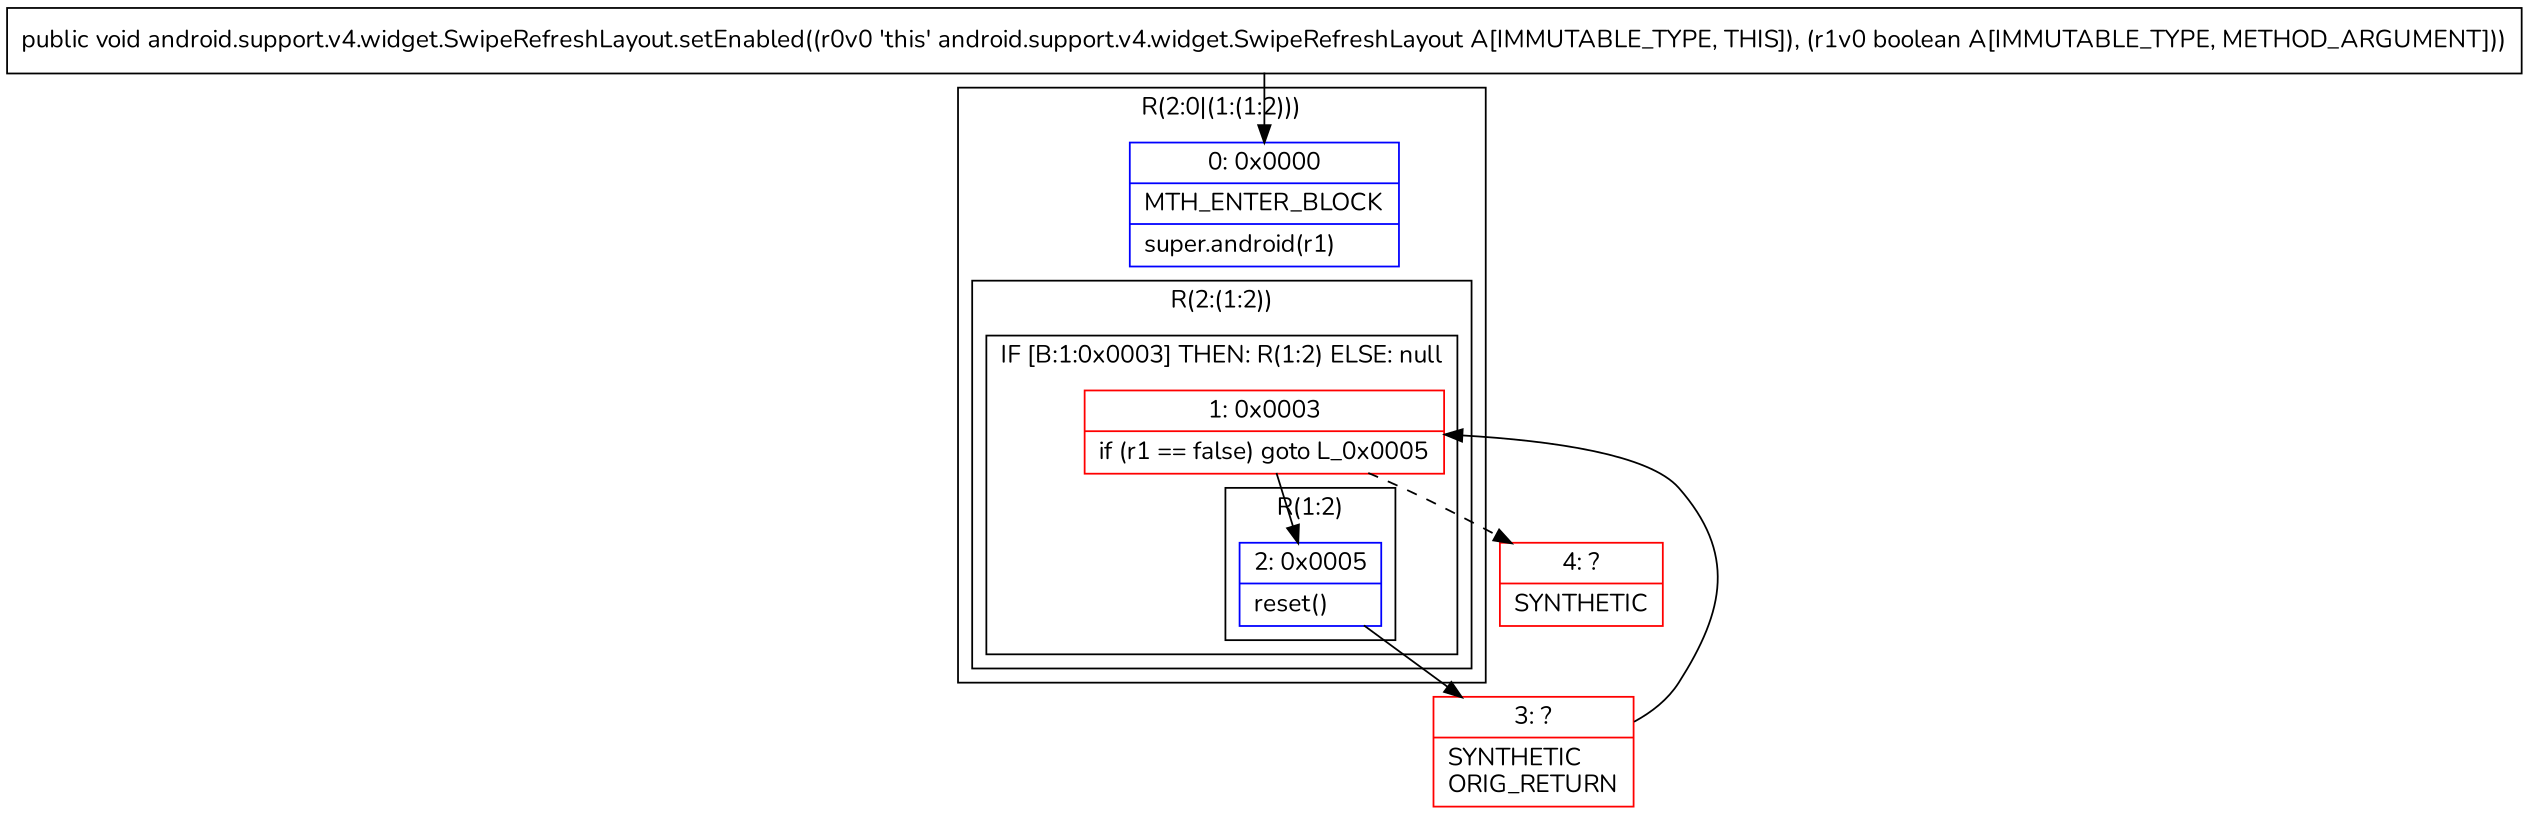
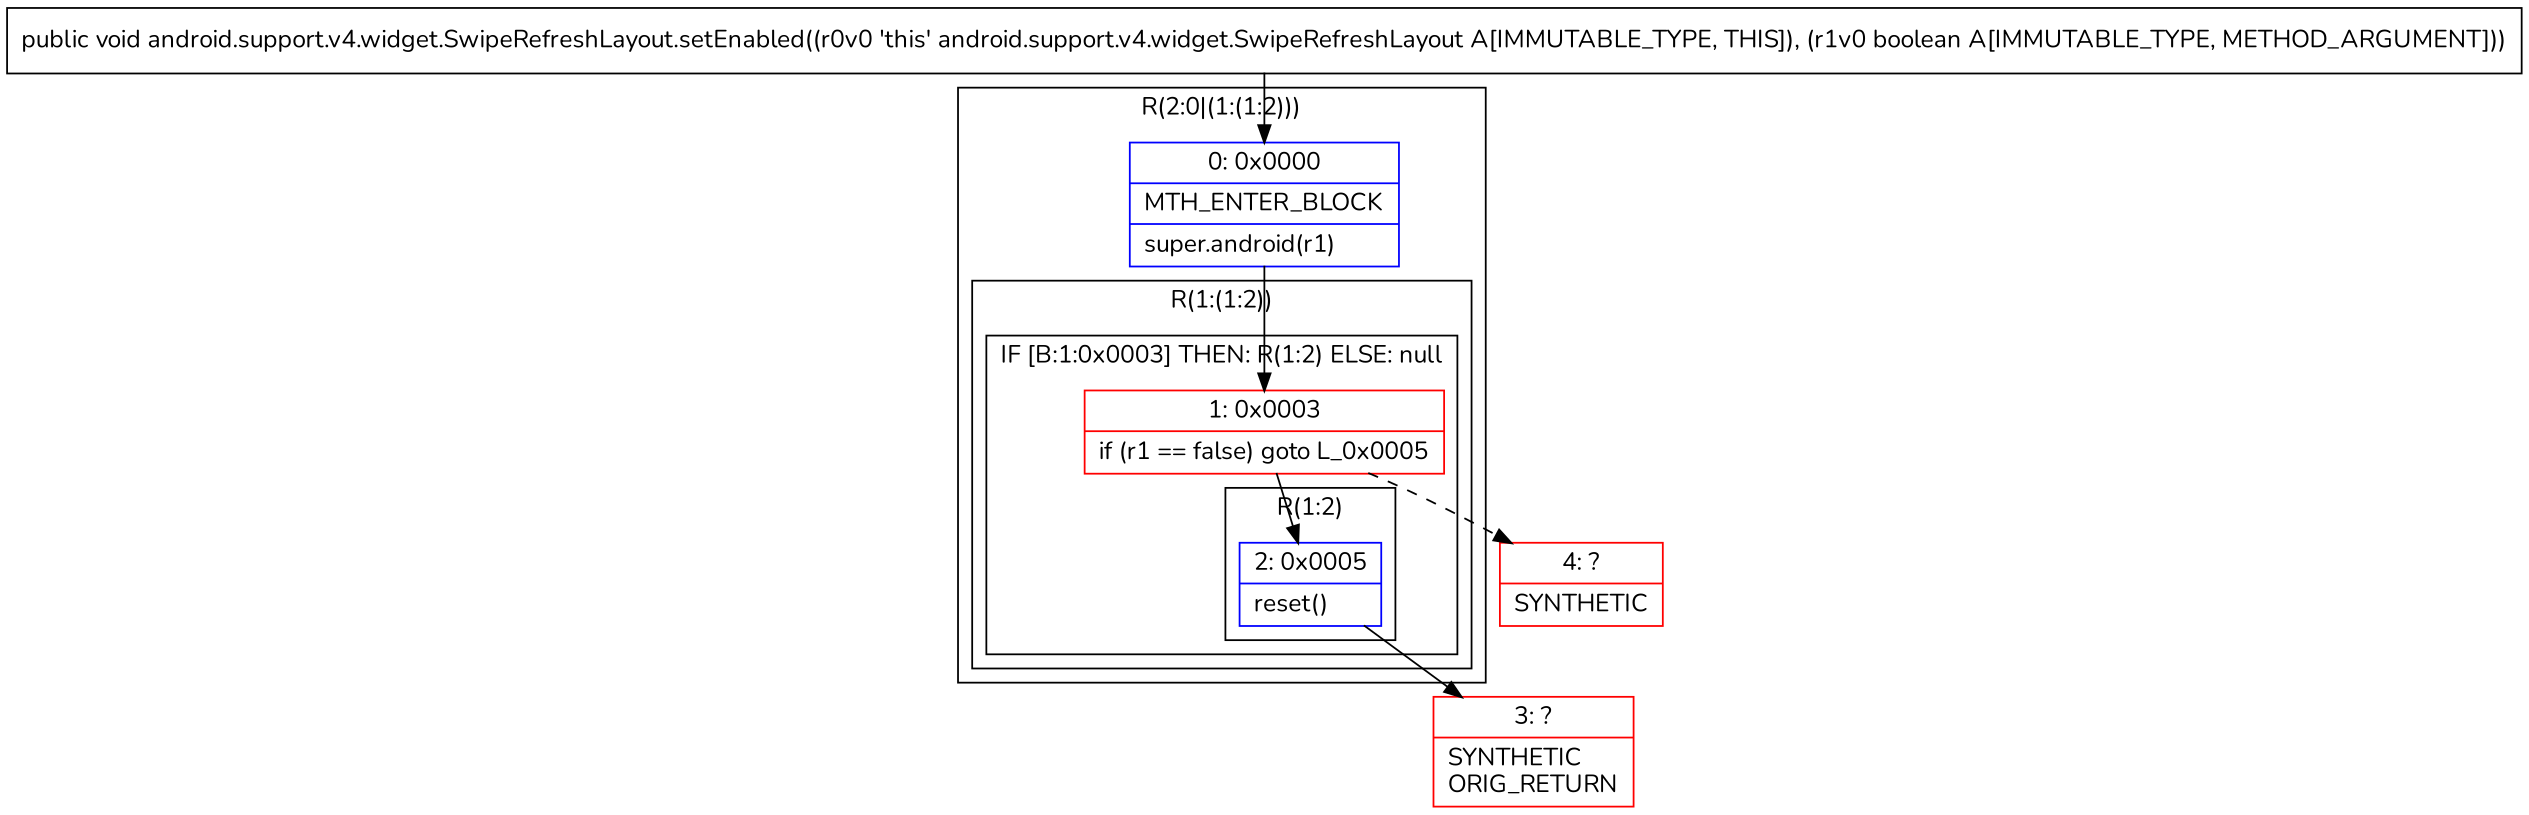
cluster "R(2:(1:2))": label "R(2:(1:2))" -> "R(1:(1:2))"
edge "3: ?" -> "1: 0x0003": now "0: 0x0000" -> "1: 0x0003"
